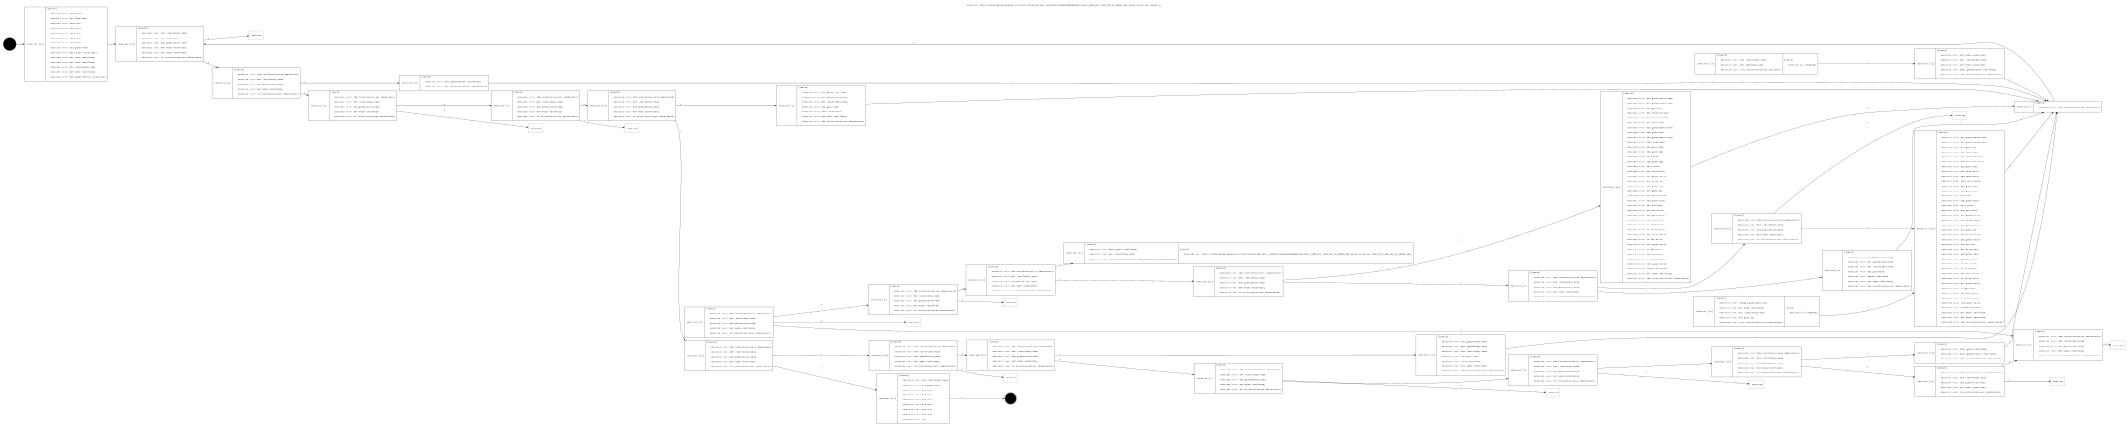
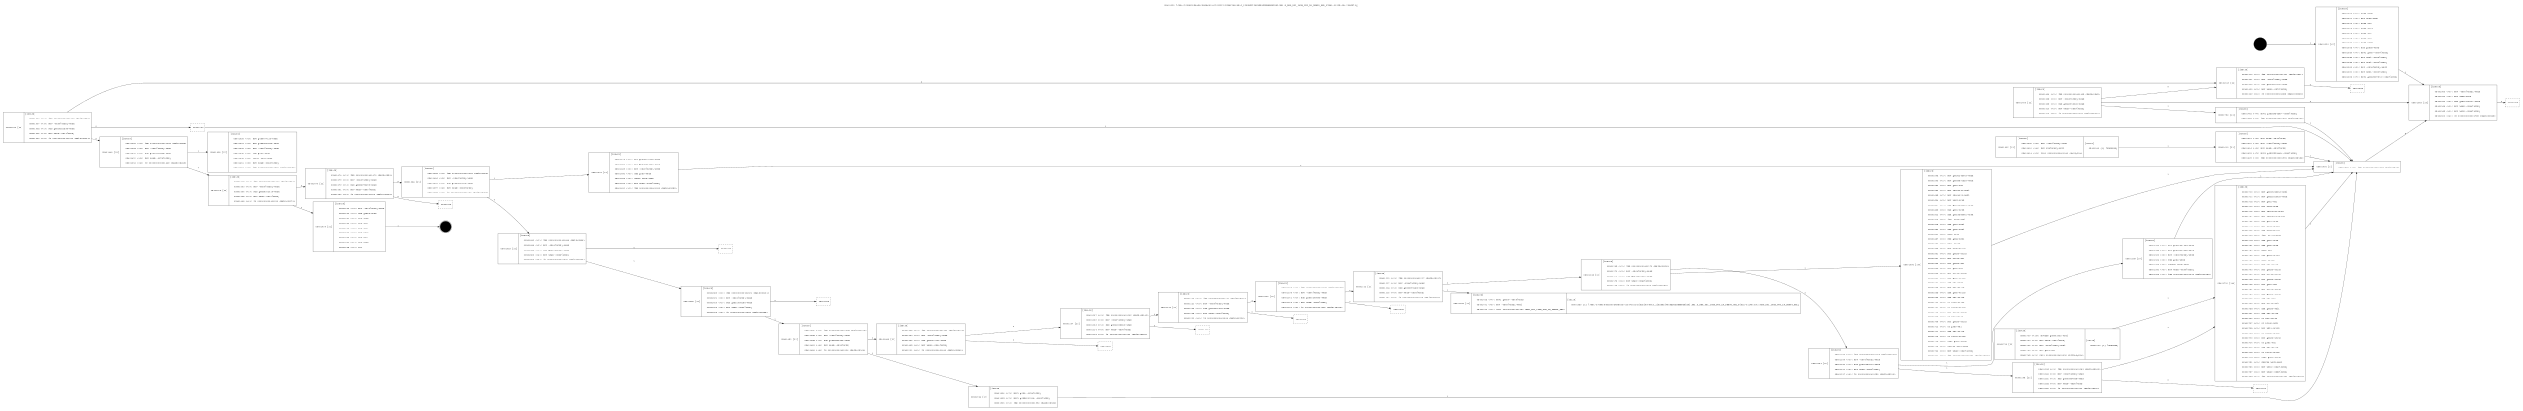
edge "0x4013ef [23]" -> "0x401406 [22]": reversed
edge "0x40162e [27]" -> "0x401992 [5]": now "0x4015f4" -> "0x401992 [5]"
edge "0x40141c [22]" -> "0x401432 [22]": reversed
edge "0x401520 [25]" -> "0x401507 [25]": reversed
